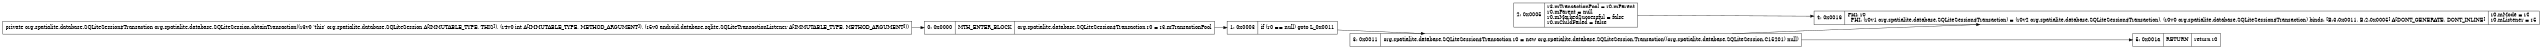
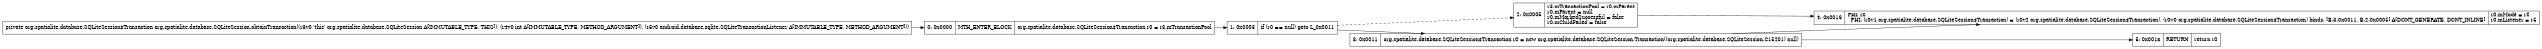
edge "1: 0x0003" -> "2: 0x0005": added
